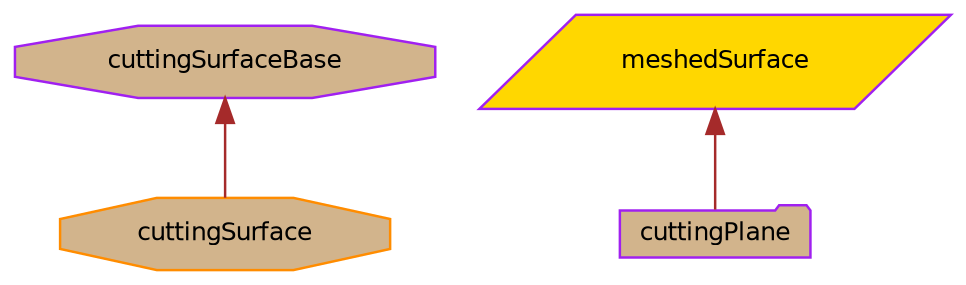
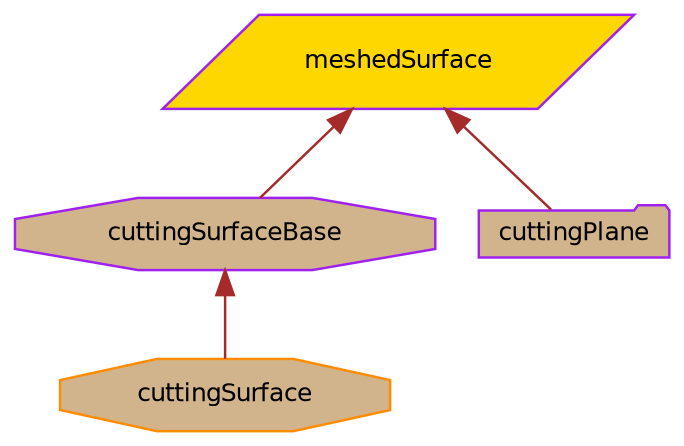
edge "cuttingSurfaceBase" -> "meshedSurface": added
